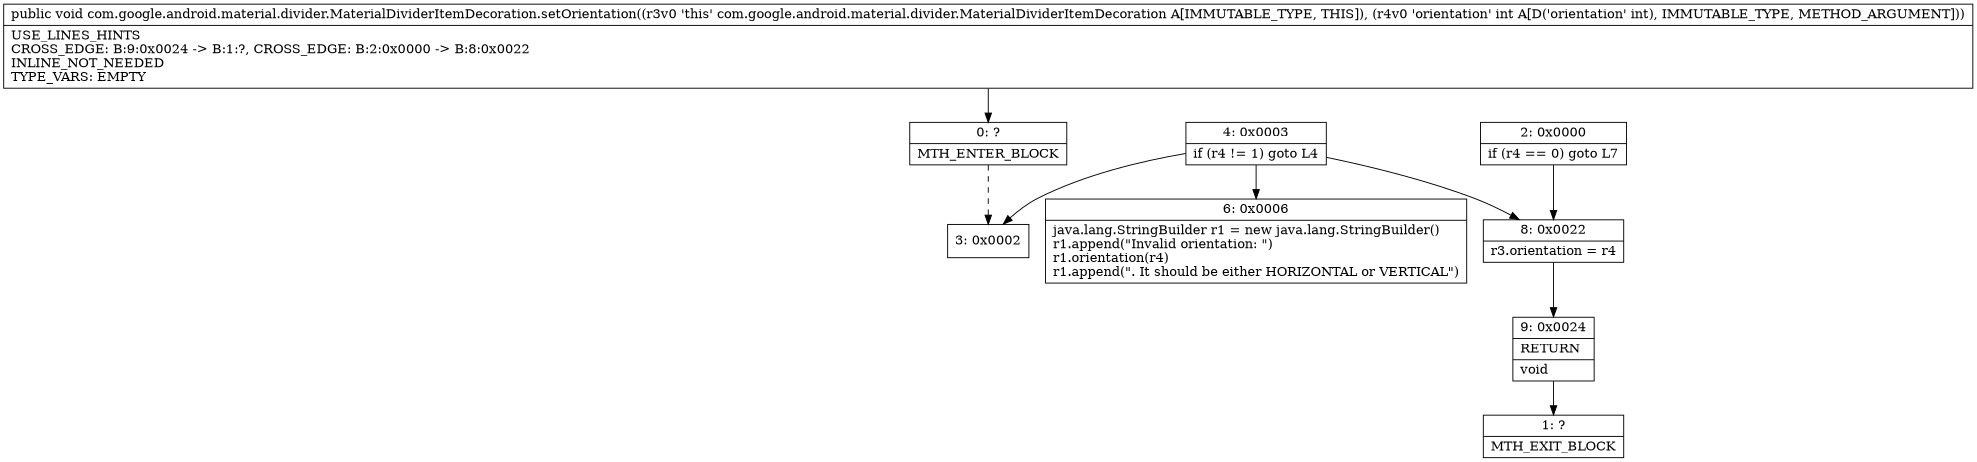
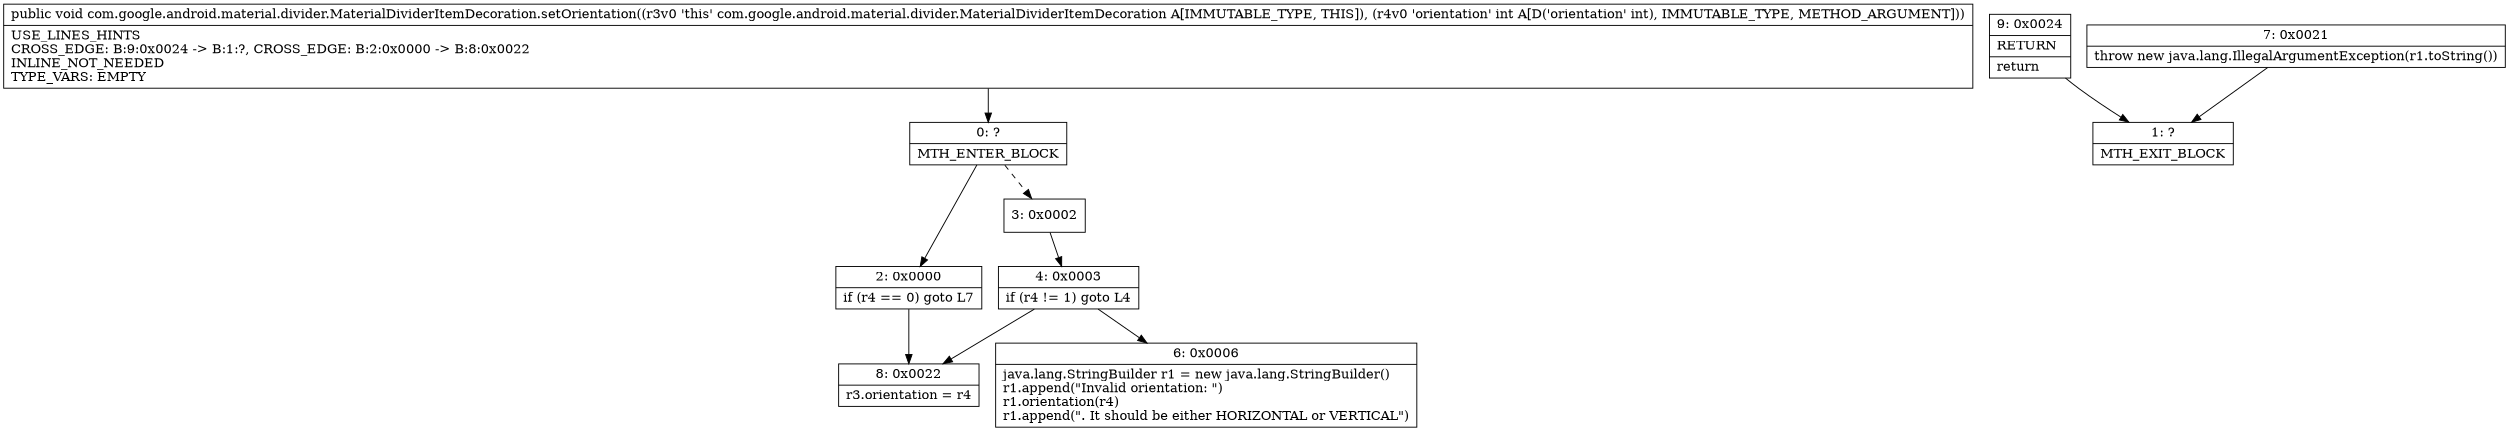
node "7: 0x0021": added
edge "4: 0x0003" -> "3: 0x0002": reversed
edge "0: ?" -> "2: 0x0000": added
edge "8: 0x0022" -> "9: 0x0024": removed
node "9: 0x0024": text "void" -> "return"
